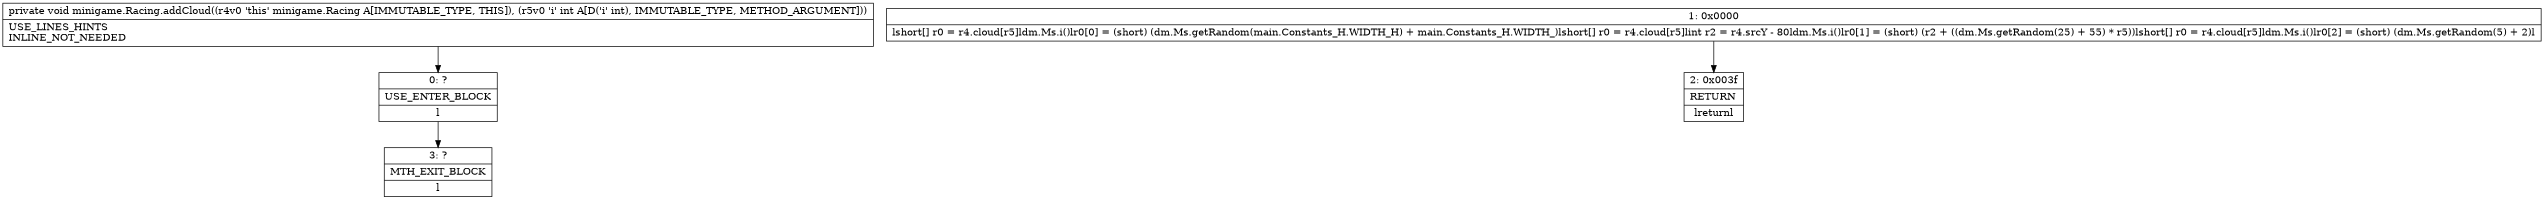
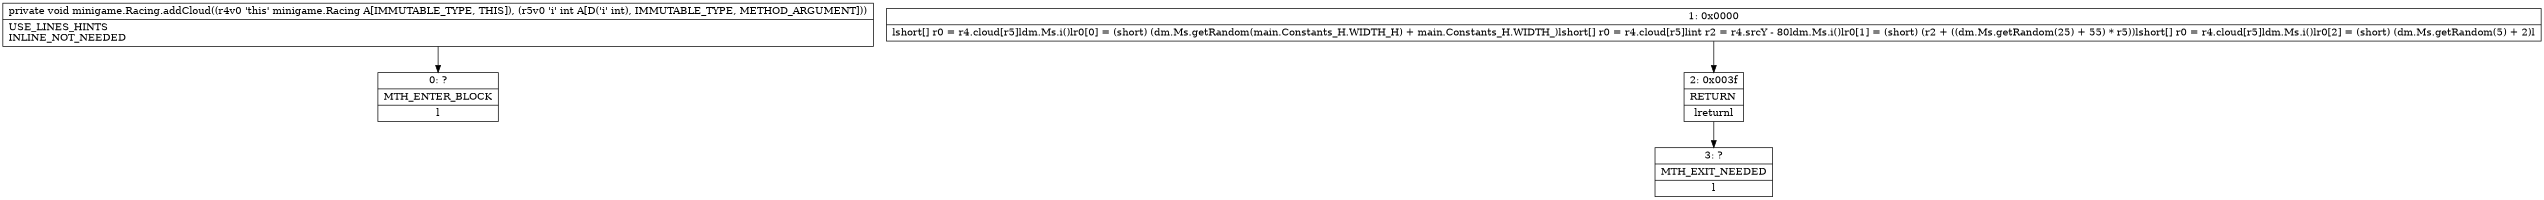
node "0: ?": text "USE_ENTER_BLOCK" -> "MTH_ENTER_BLOCK"
edge "0: ?" -> "3: ?": now "2: 0x003f" -> "3: ?"
node "3: ?": text "MTH_EXIT_BLOCK" -> "MTH_EXIT_NEEDED"
